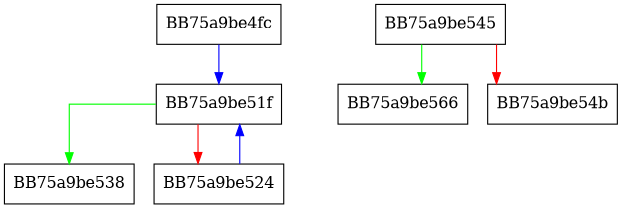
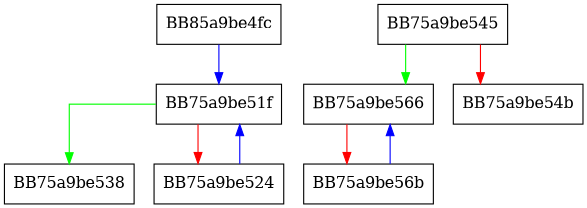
node "BB75a9be4fc": label "BB75a9be4fc" -> "BB85a9be4fc"
node "BB75a9be56b": added
